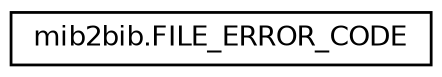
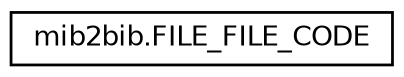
node "mib2bib.FILE_ERROR_CODE": label "mib2bib.FILE_ERROR_CODE" -> "mib2bib.FILE_FILE_CODE"
